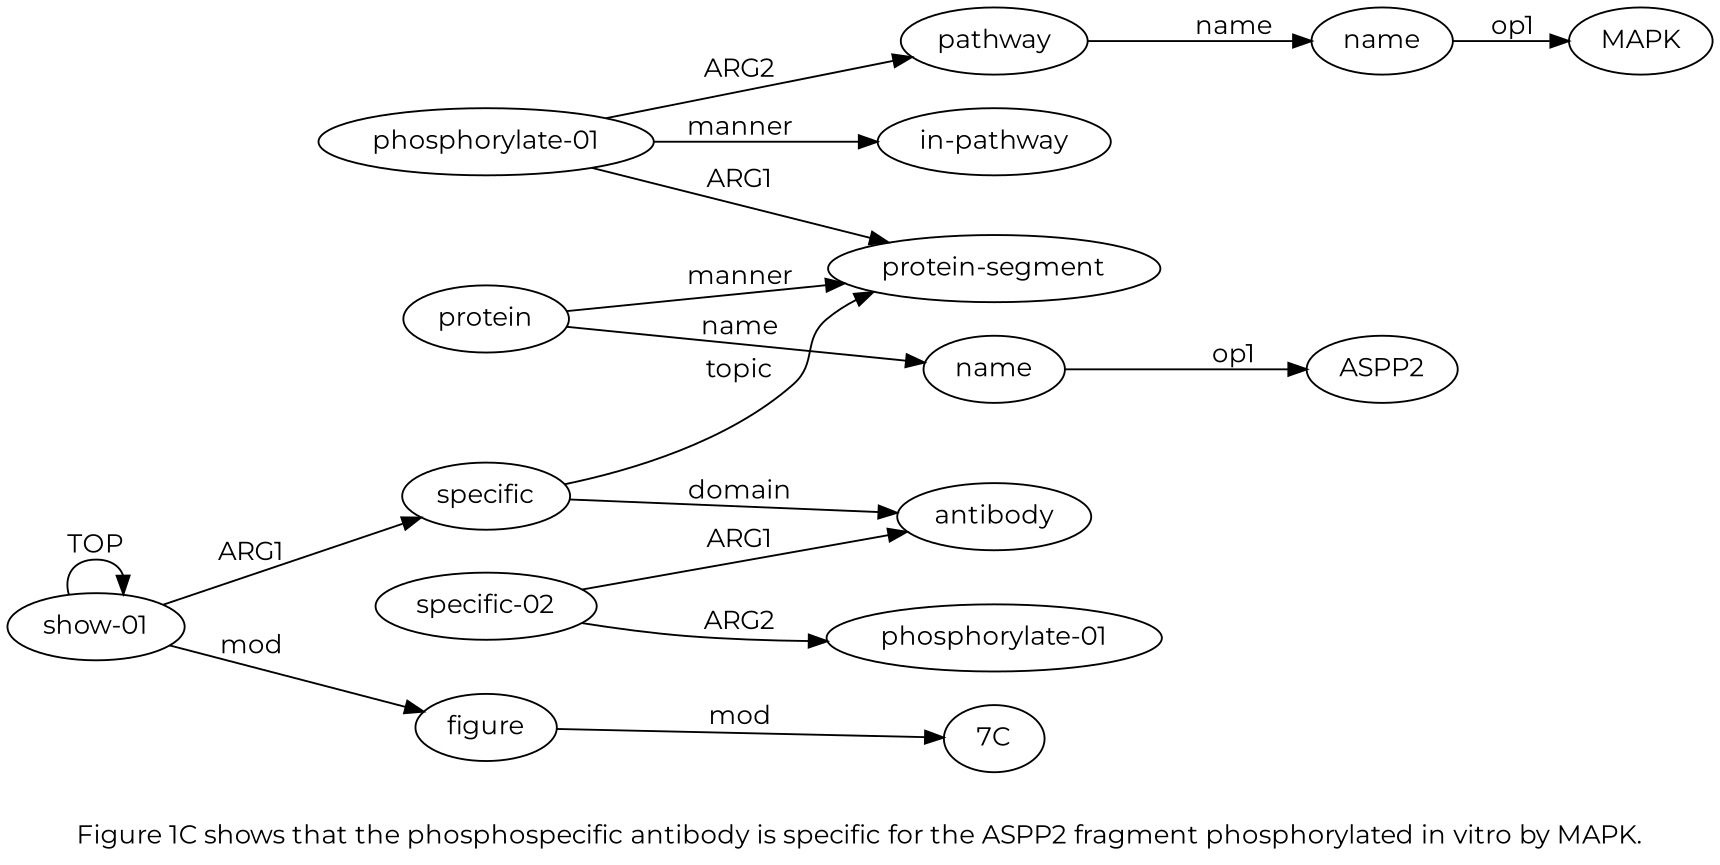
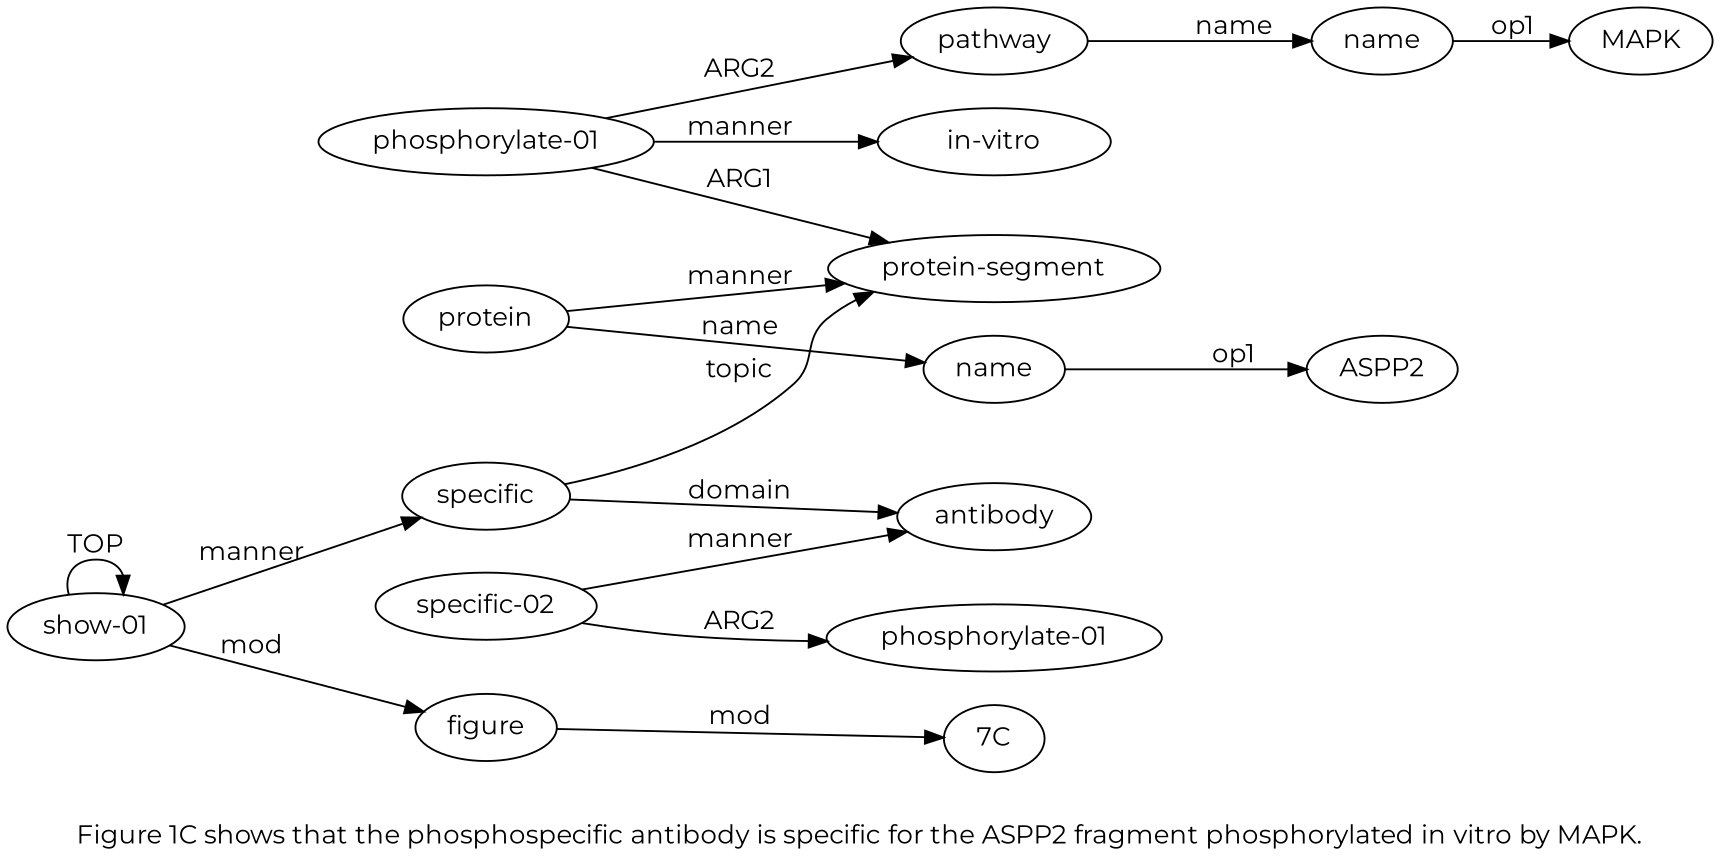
node "in-pathway": label "in-pathway" -> "in-vitro"
edge "specific-02" -> "antibody": label "ARG1" -> "manner"
edge "show-01" -> "specific": label "ARG1" -> "manner"
